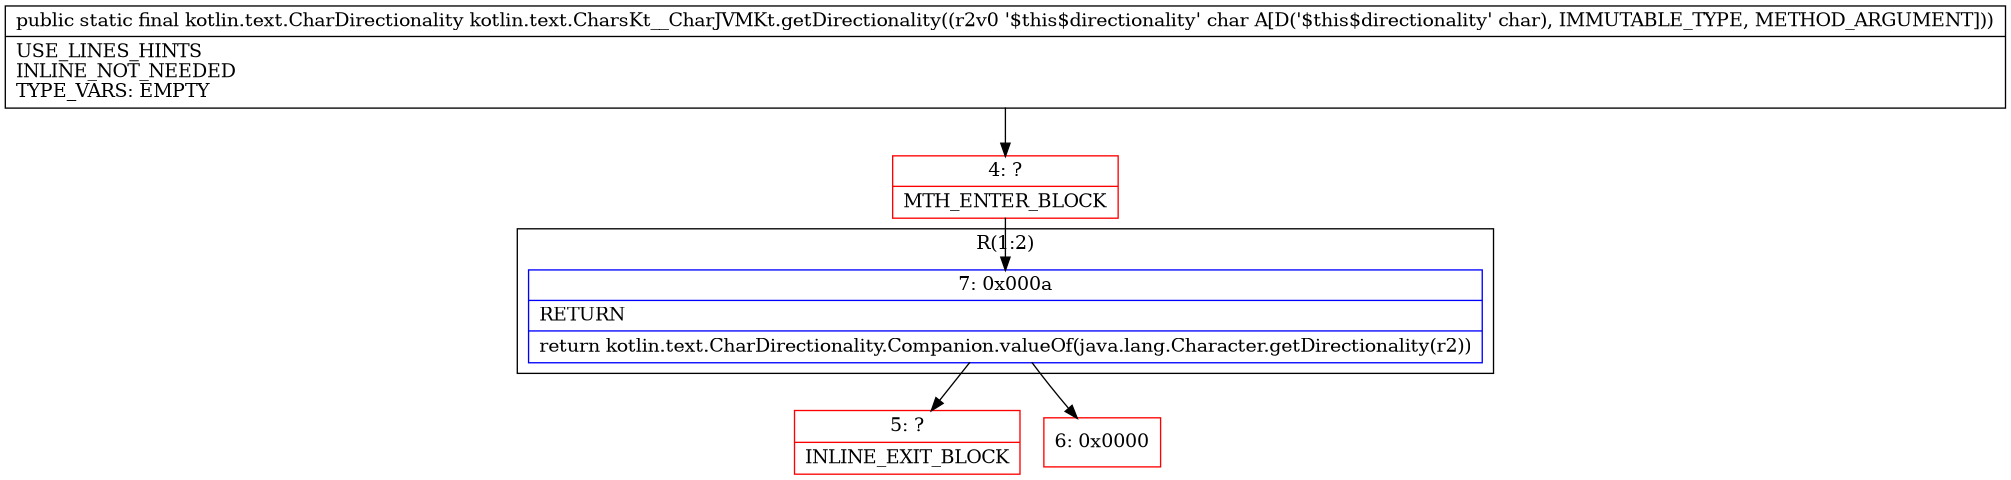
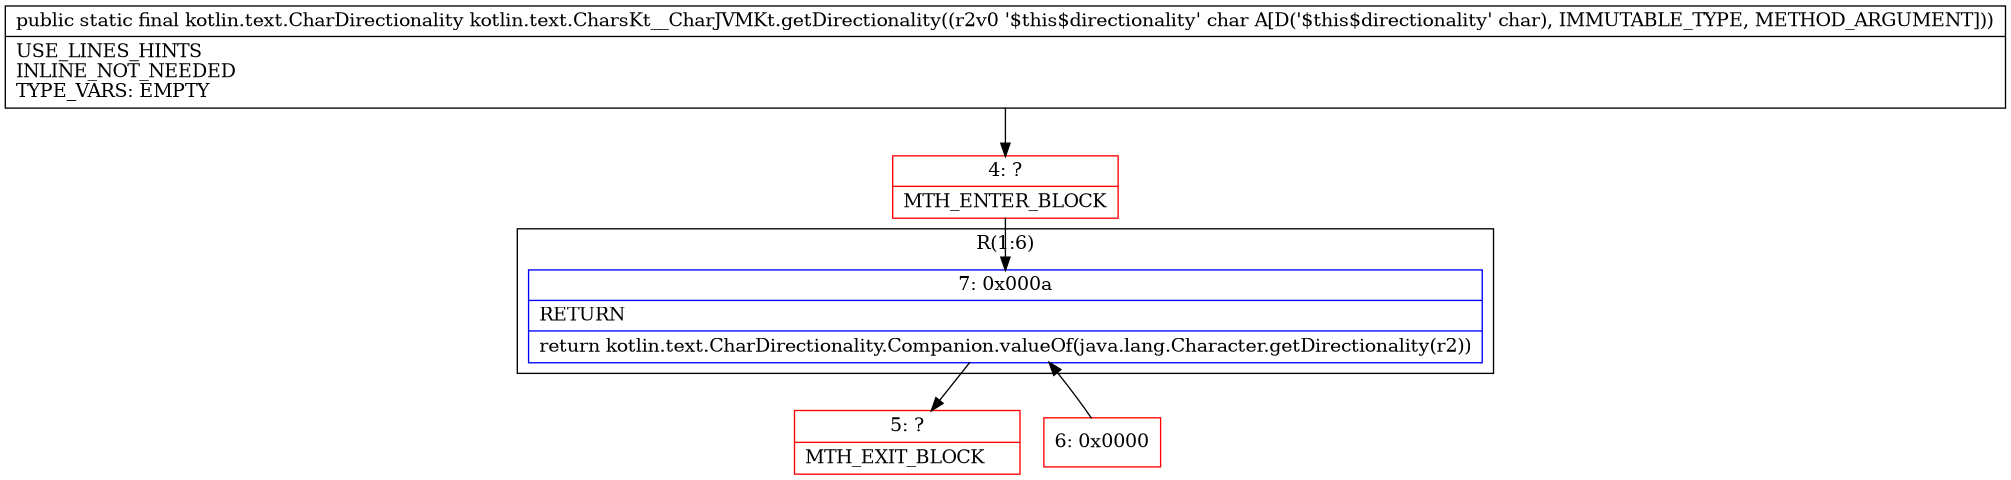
cluster "R(1:2)": label "R(1:2)" -> "R(1:6)"
edge "7: 0x000a" -> "6: 0x0000": reversed
node "5: ?": text "INLINE_EXIT_BLOCK" -> "MTH_EXIT_BLOCK"
